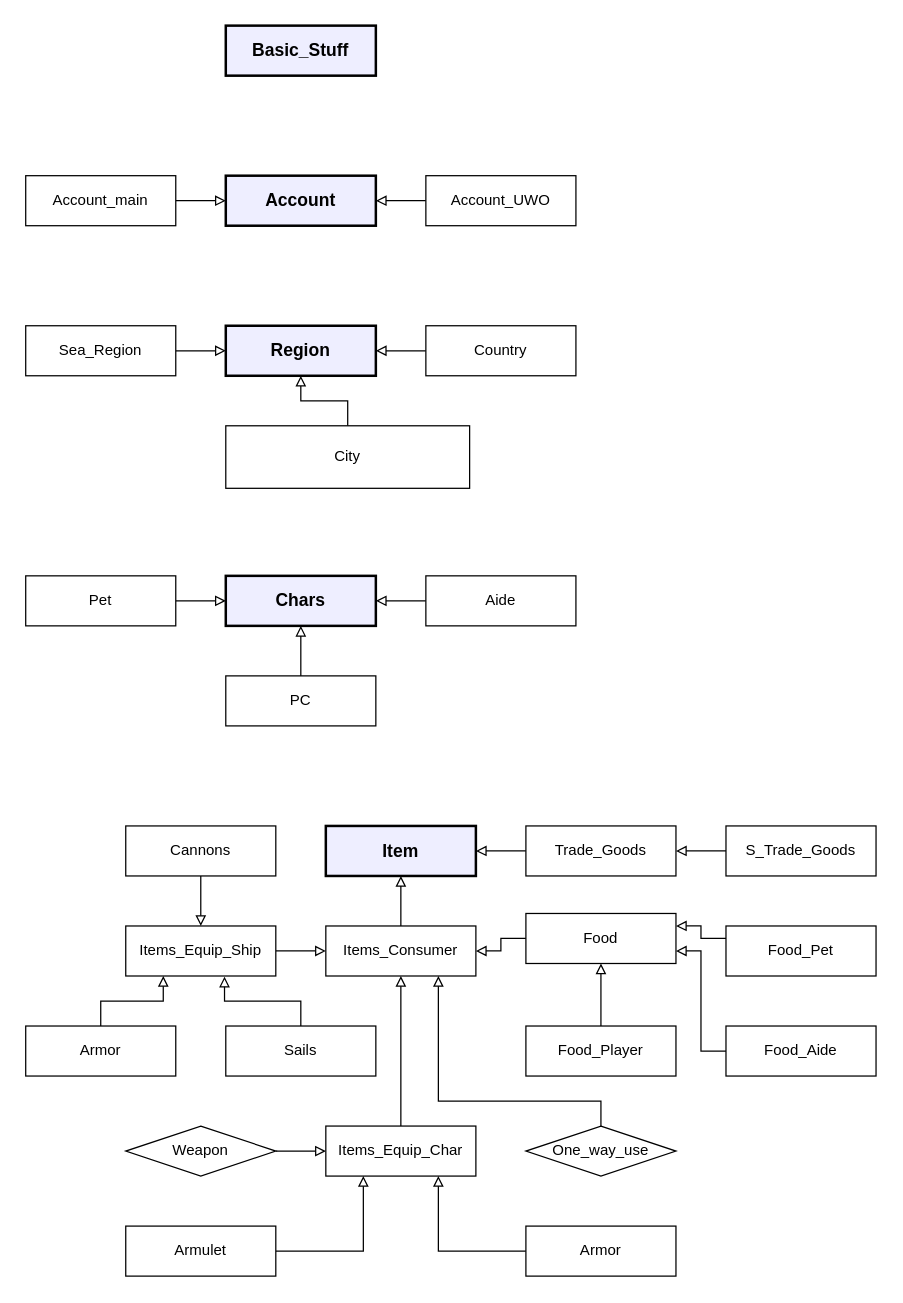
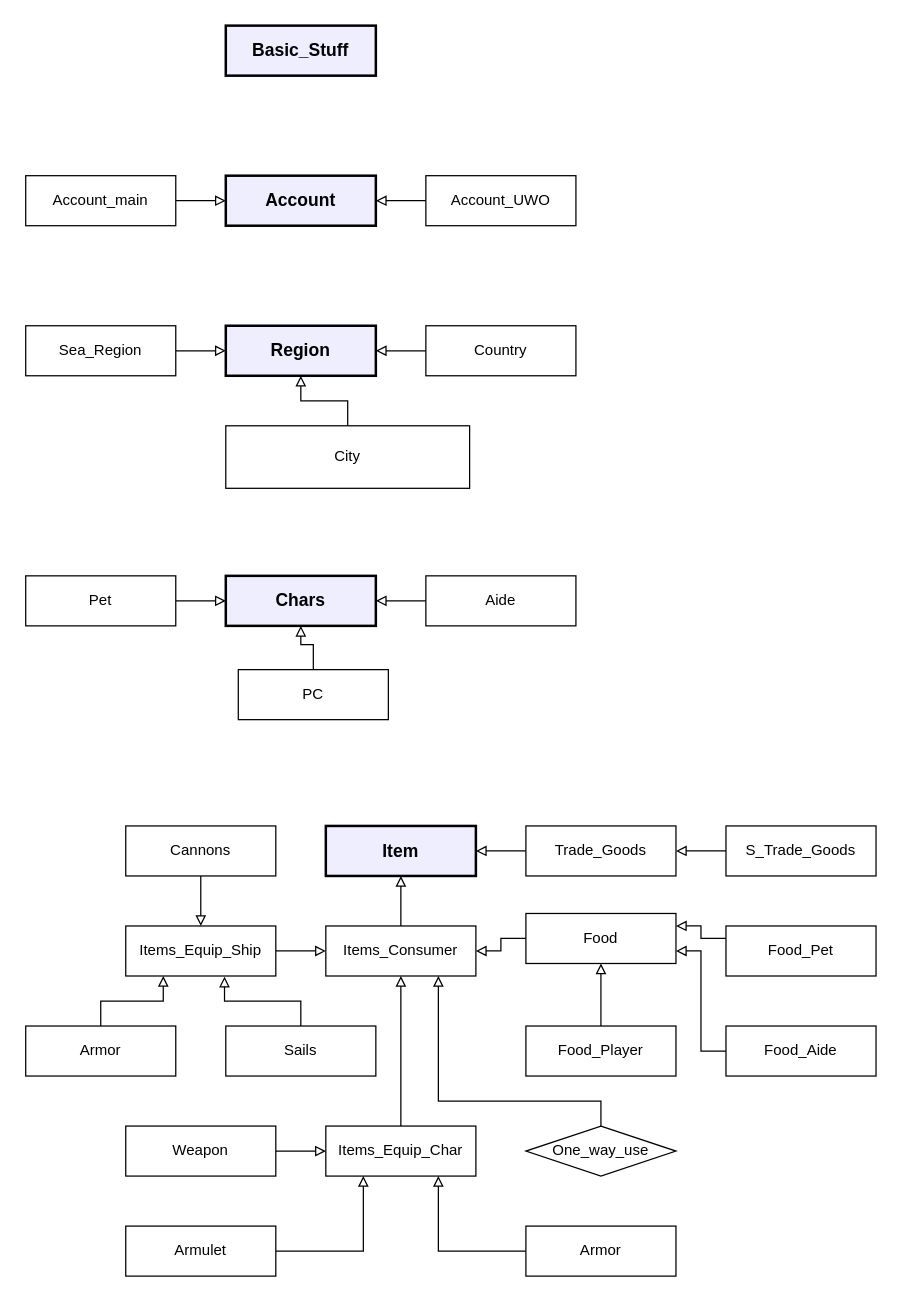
node "PC": moved (301, 701) -> (313, 694)
node "Weapon": shape diamond -> rectangle
